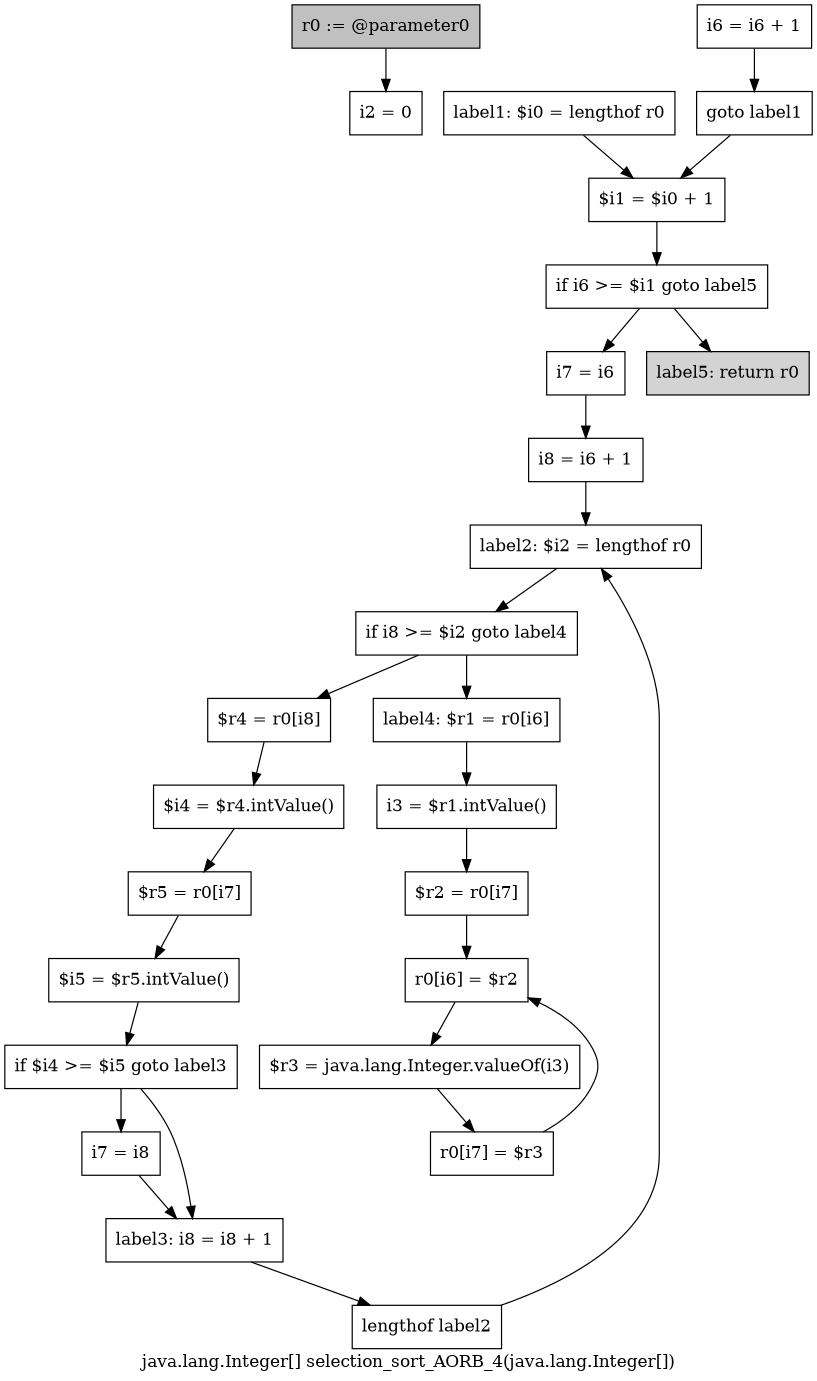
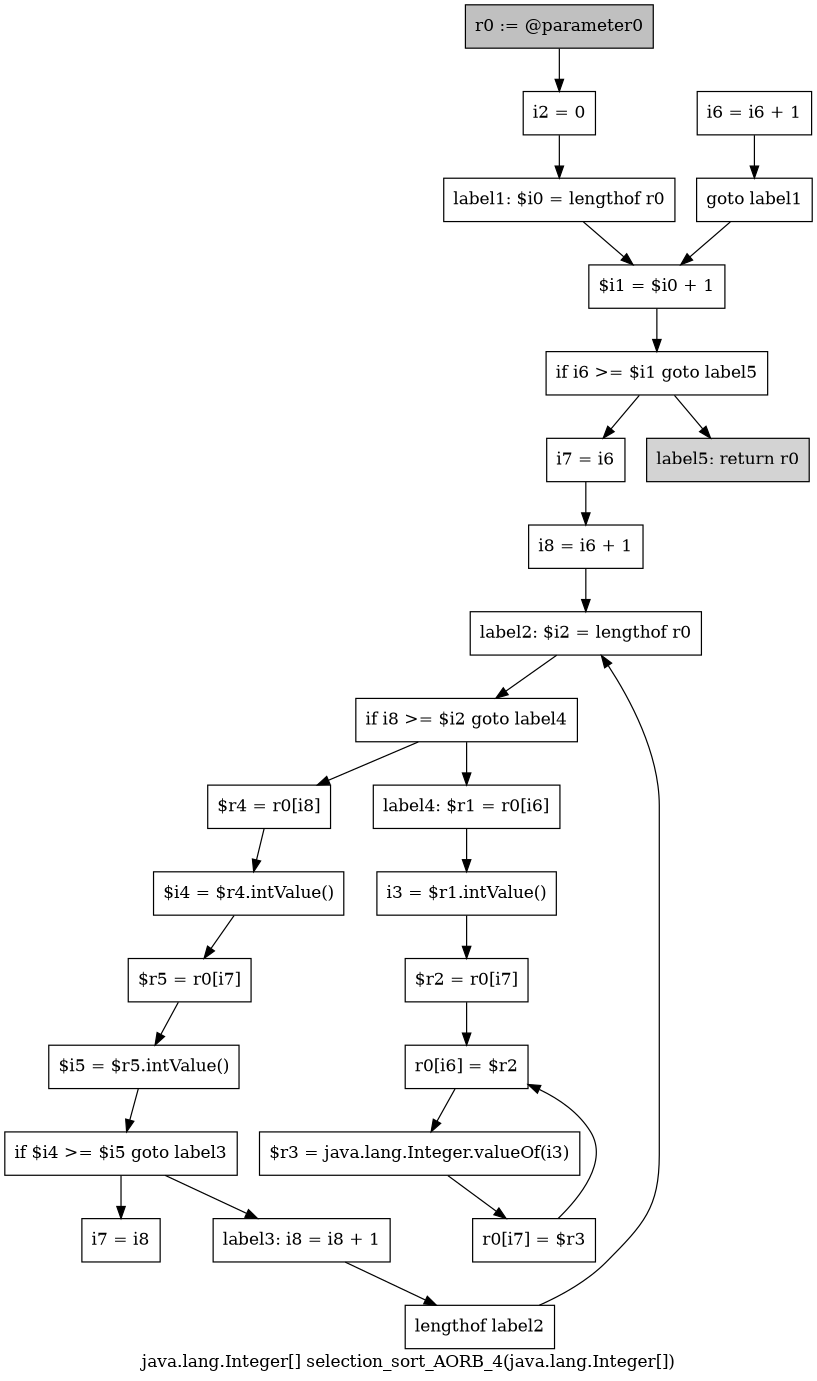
edge "i2 = 0" -> "label1: $i0 = lengthof r0": added
edge "i7 = i8" -> "label3: i8 = i8 + 1": removed
